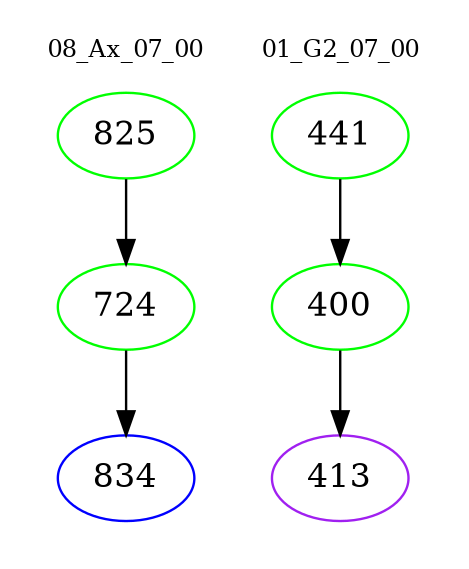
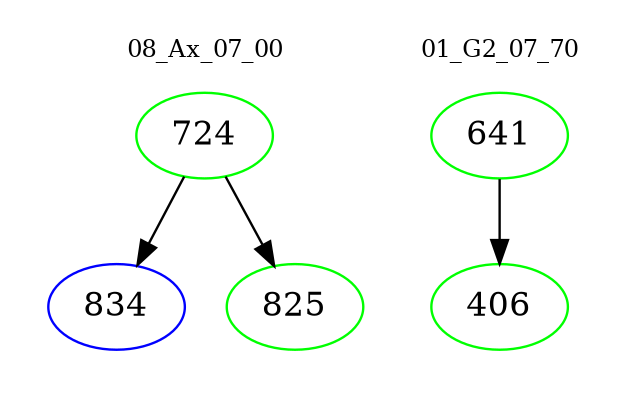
cluster "01_G2_07_00": label "01_G2_07_00" -> "01_G2_07_70"
node "441": label "441" -> "641"
edge "825" -> "724": reversed
node "400": label "400" -> "406"
node "413": removed
